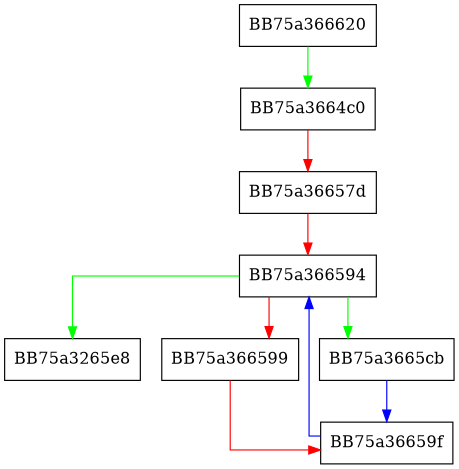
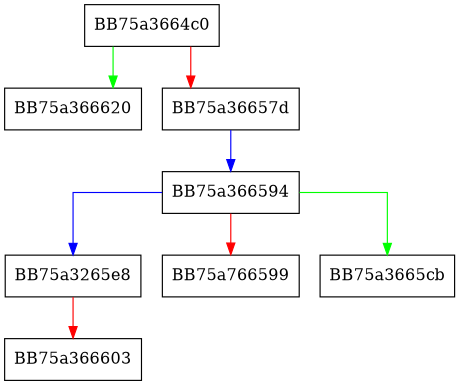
edge "BB75a366620" -> "BB75a3664c0": reversed
edge "BB75a36657d" -> "BB75a366594": color red -> blue
edge "BB75a366594" -> "BB75a3265e8": color green -> blue
node "BB75a366603": added
node "BB75a366599": label "BB75a366599" -> "BB75a766599"
node "BB75a36659f": removed
